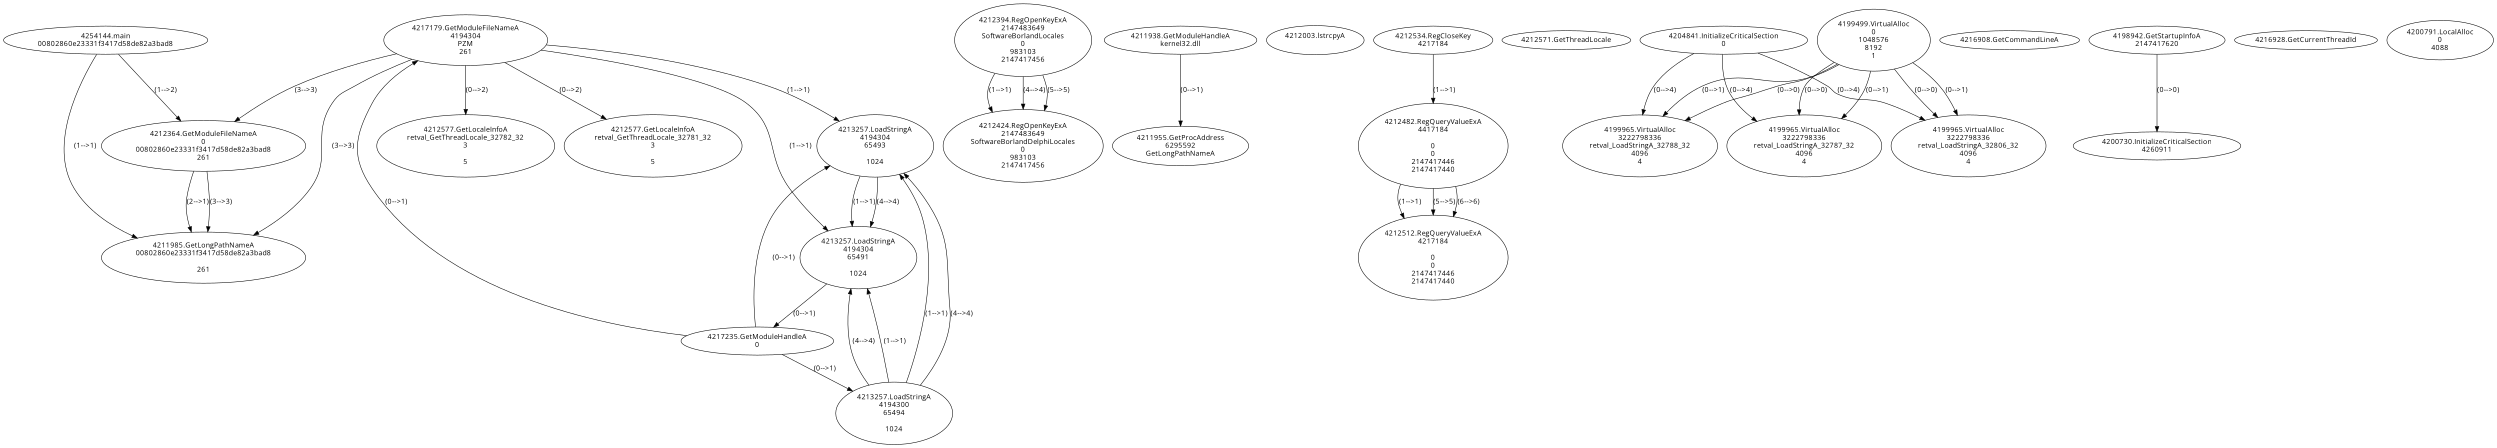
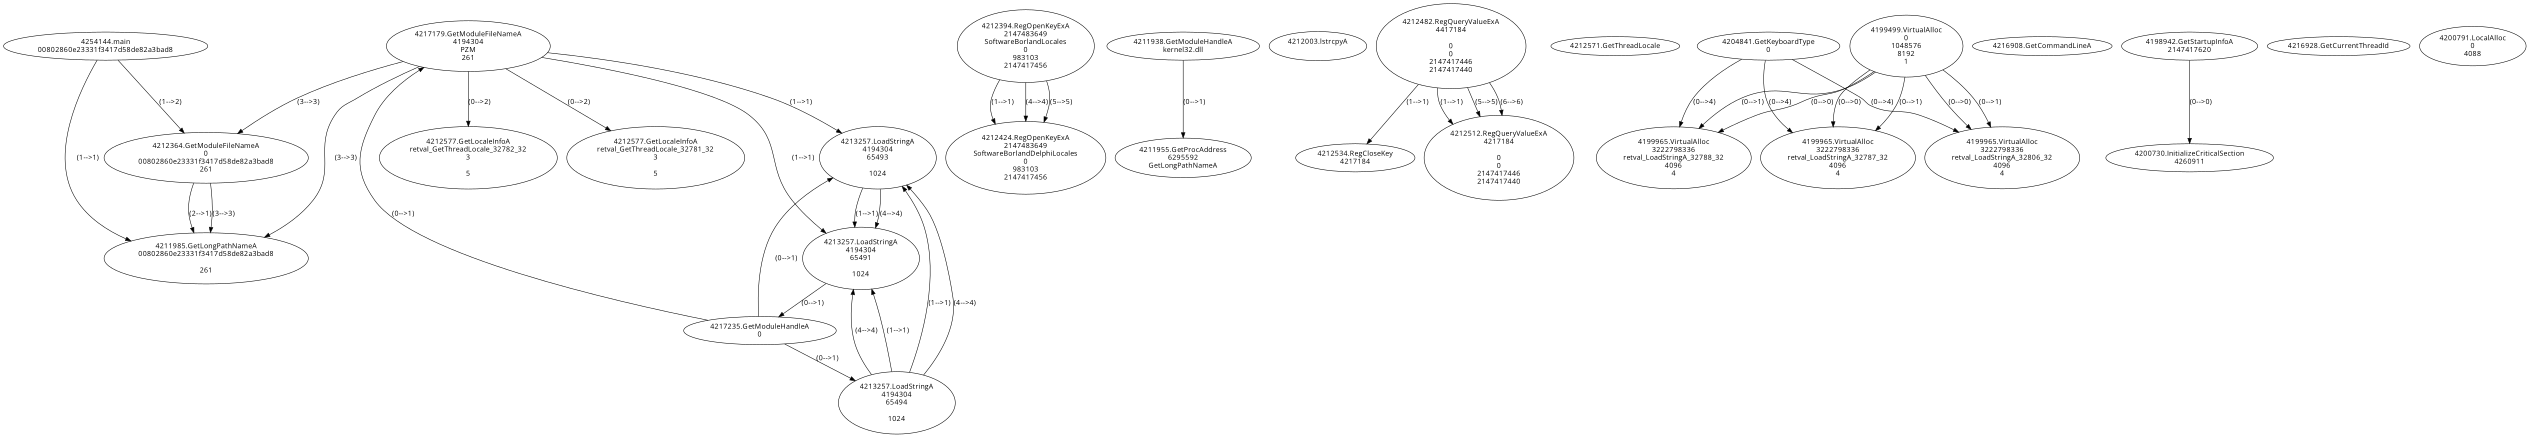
node "4204841.InitializeCriticalSection 0": label "4204841.InitializeCriticalSection 0" -> "4204841.GetKeyboardType 0"
edge "4212534.RegCloseKey 4217184" -> "4212482.RegQueryValueExA 4417184 0 0 2147417446 2147417440": reversed
node "4213257.LoadStringA 4194300 65494 1024": label "4213257.LoadStringA 4194300 65494 1024" -> "4213257.LoadStringA 4194304 65494 1024"
